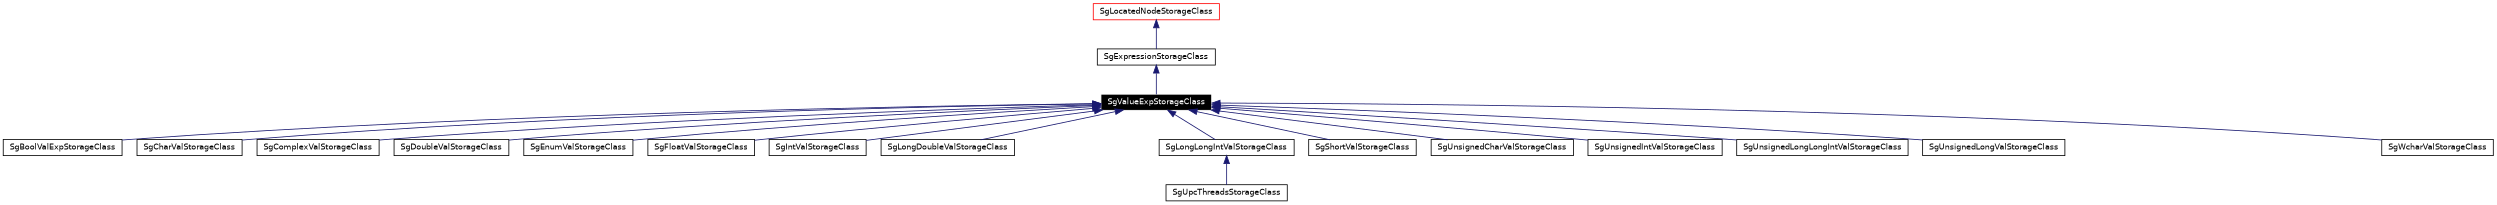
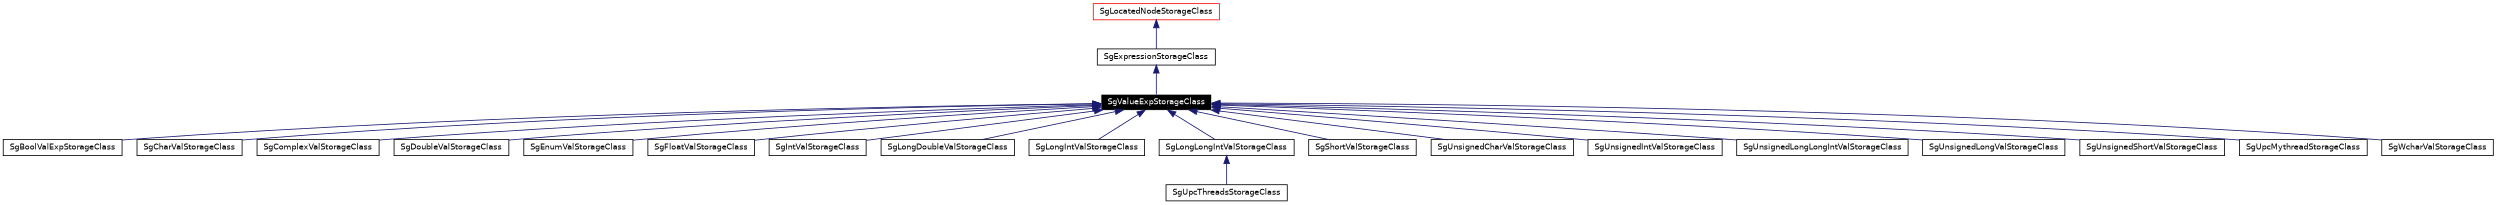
node "SgLongIntValStorageClass": added
node "SgUnsignedShortValStorageClass": added
node "SgUpcMythreadStorageClass": added
